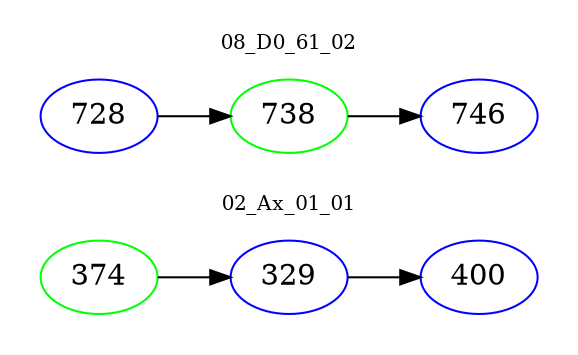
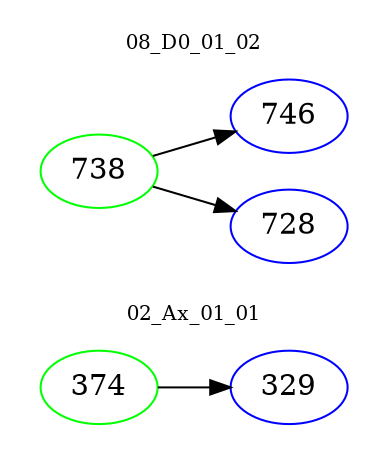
cluster "08_D0_61_02": label "08_D0_61_02" -> "08_D0_01_02"
edge "728" -> "738": reversed
node "400": removed
